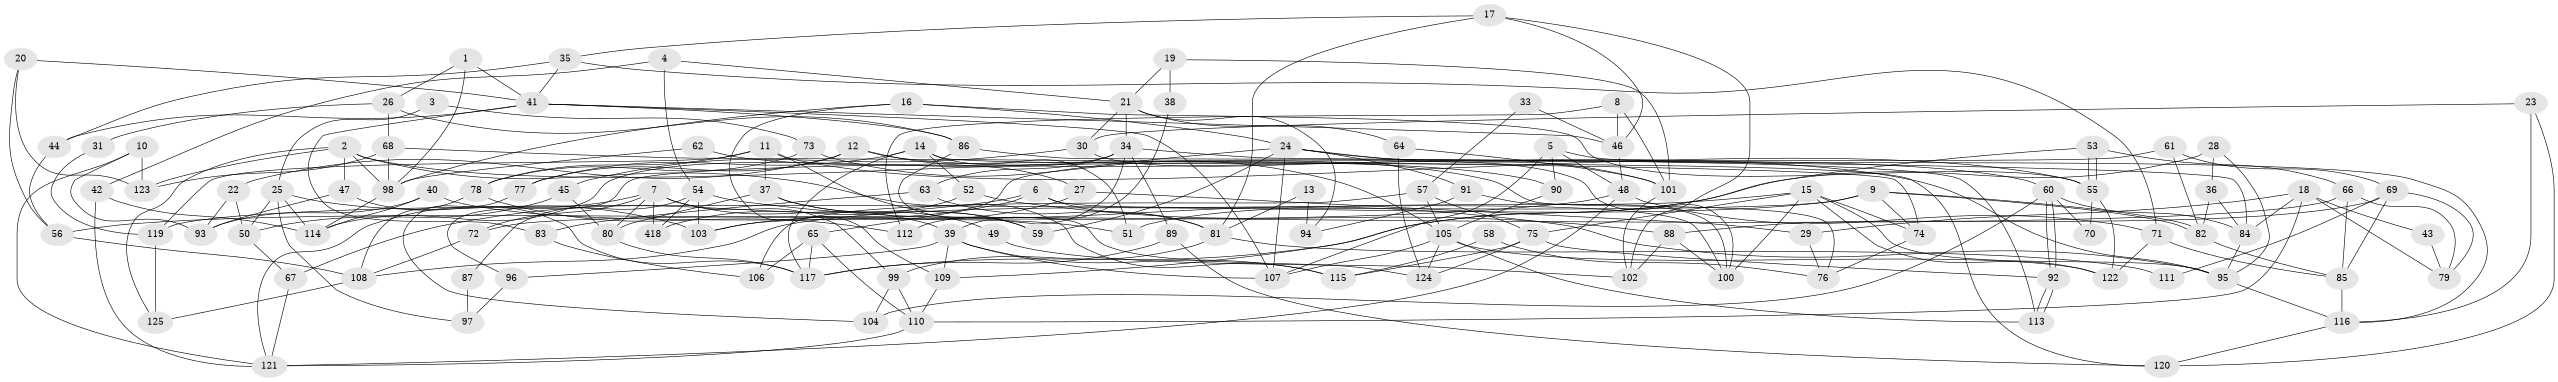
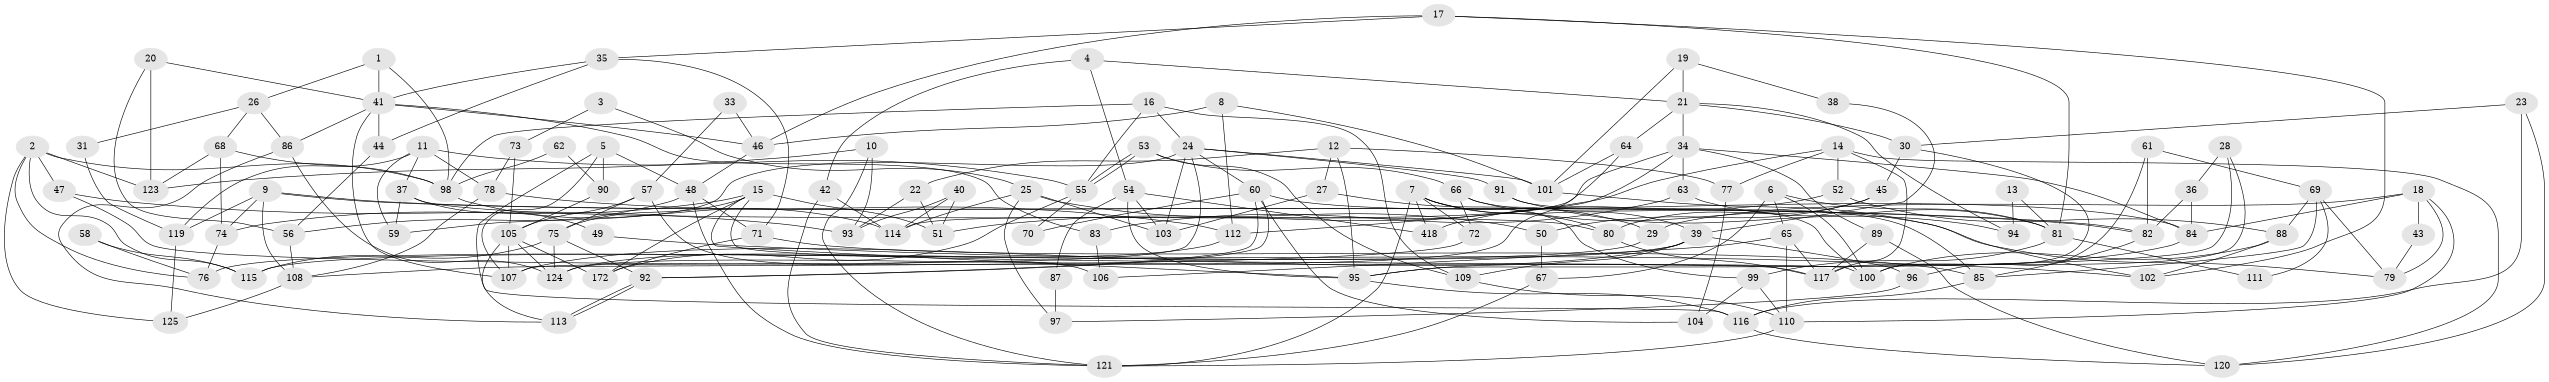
edge "22" -- "50": now "22" -- "51"
edge "112" -- "124": added
node "122": label "122" -> "172"
